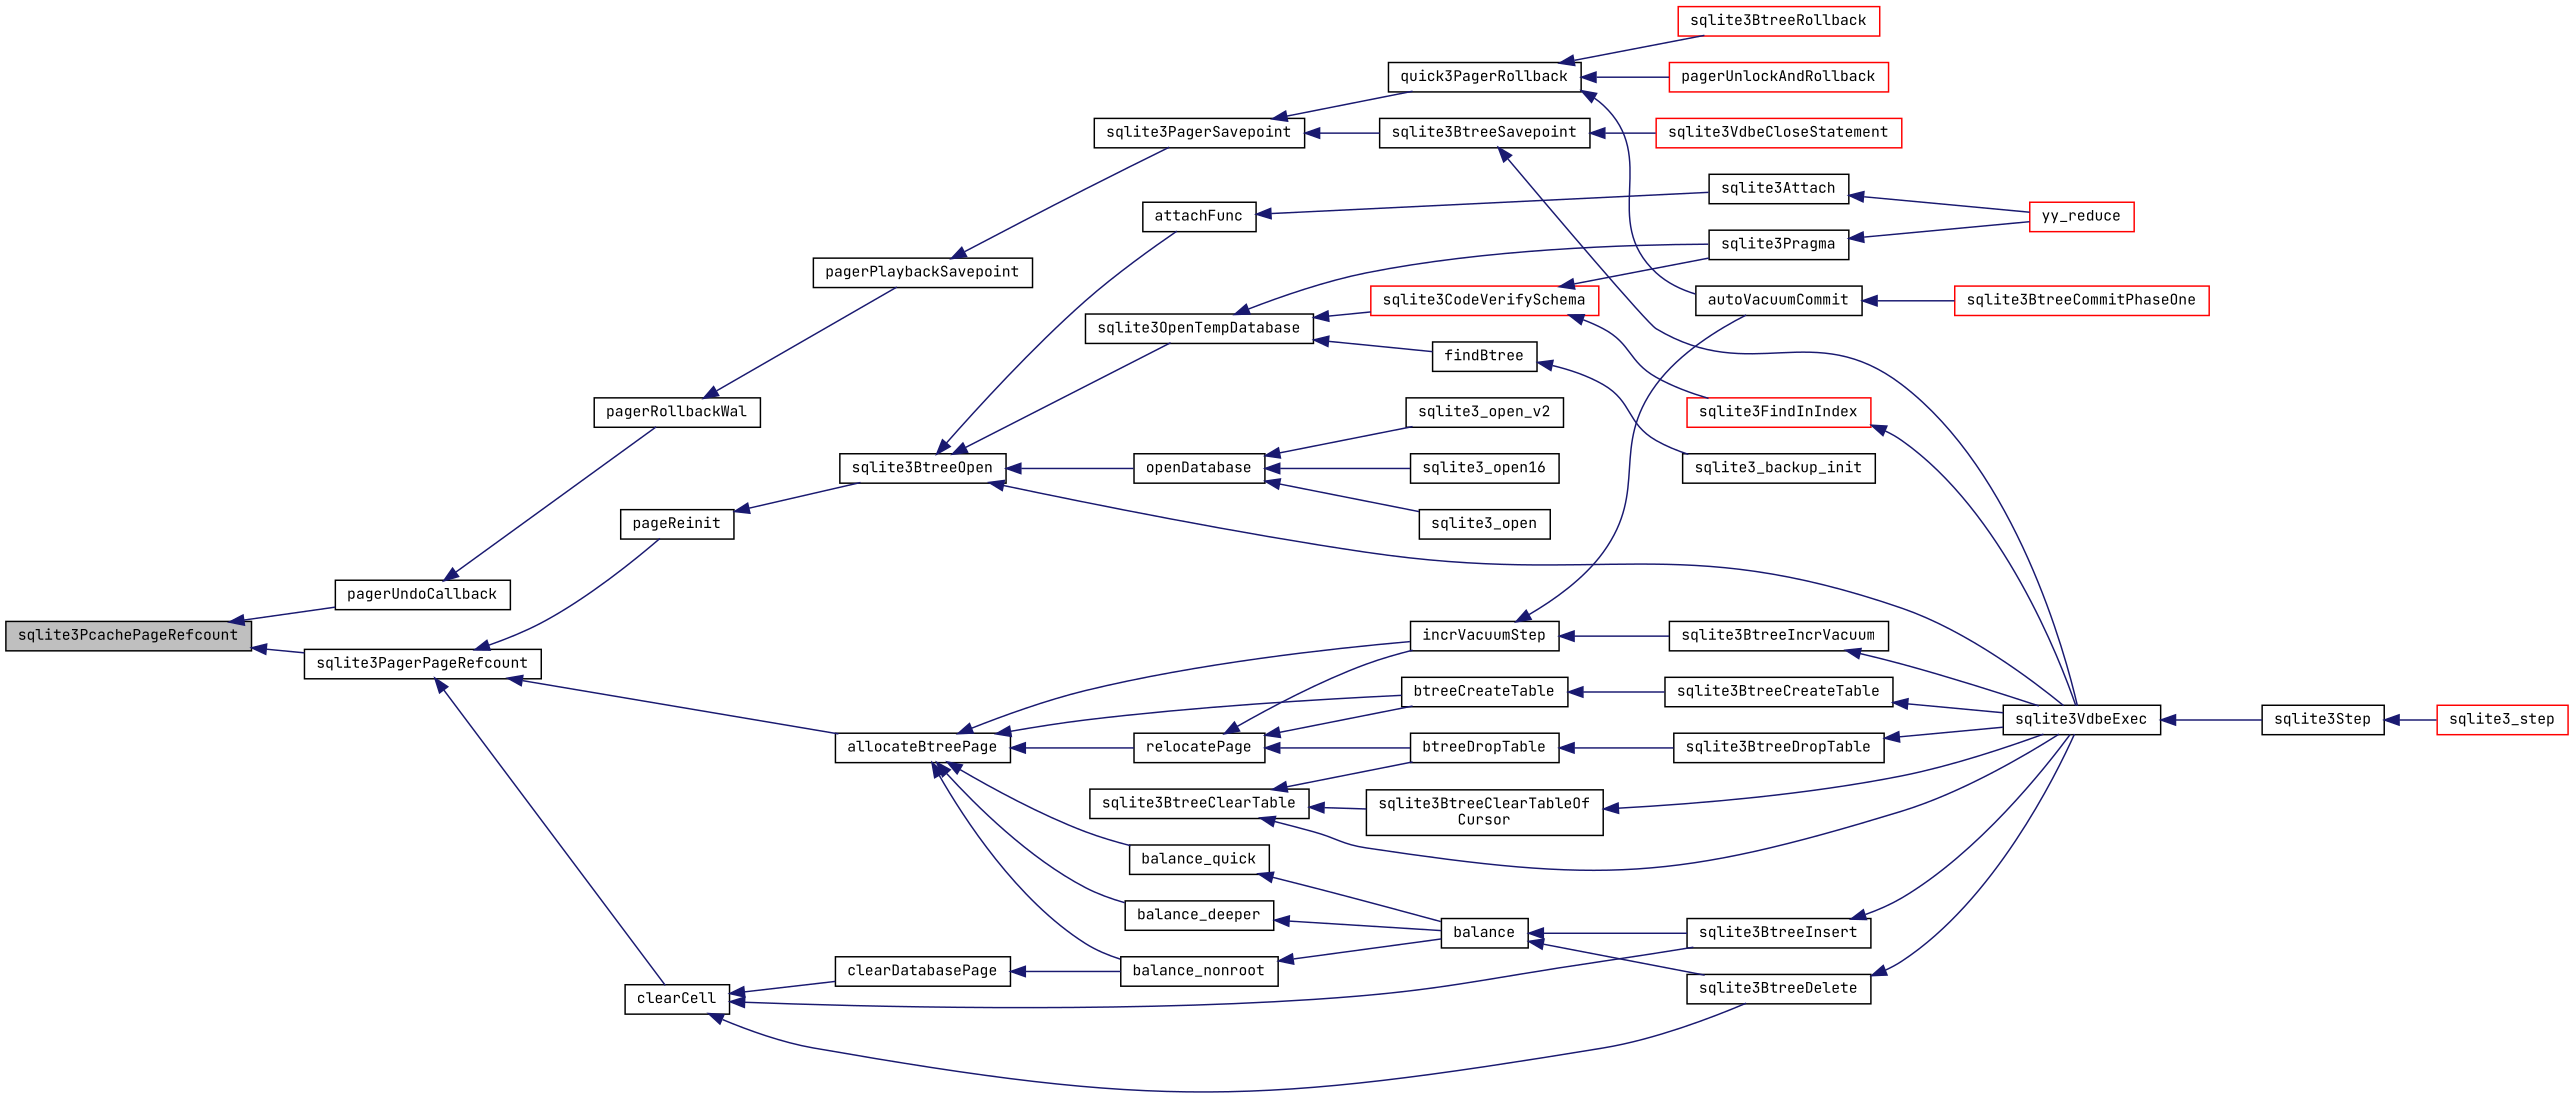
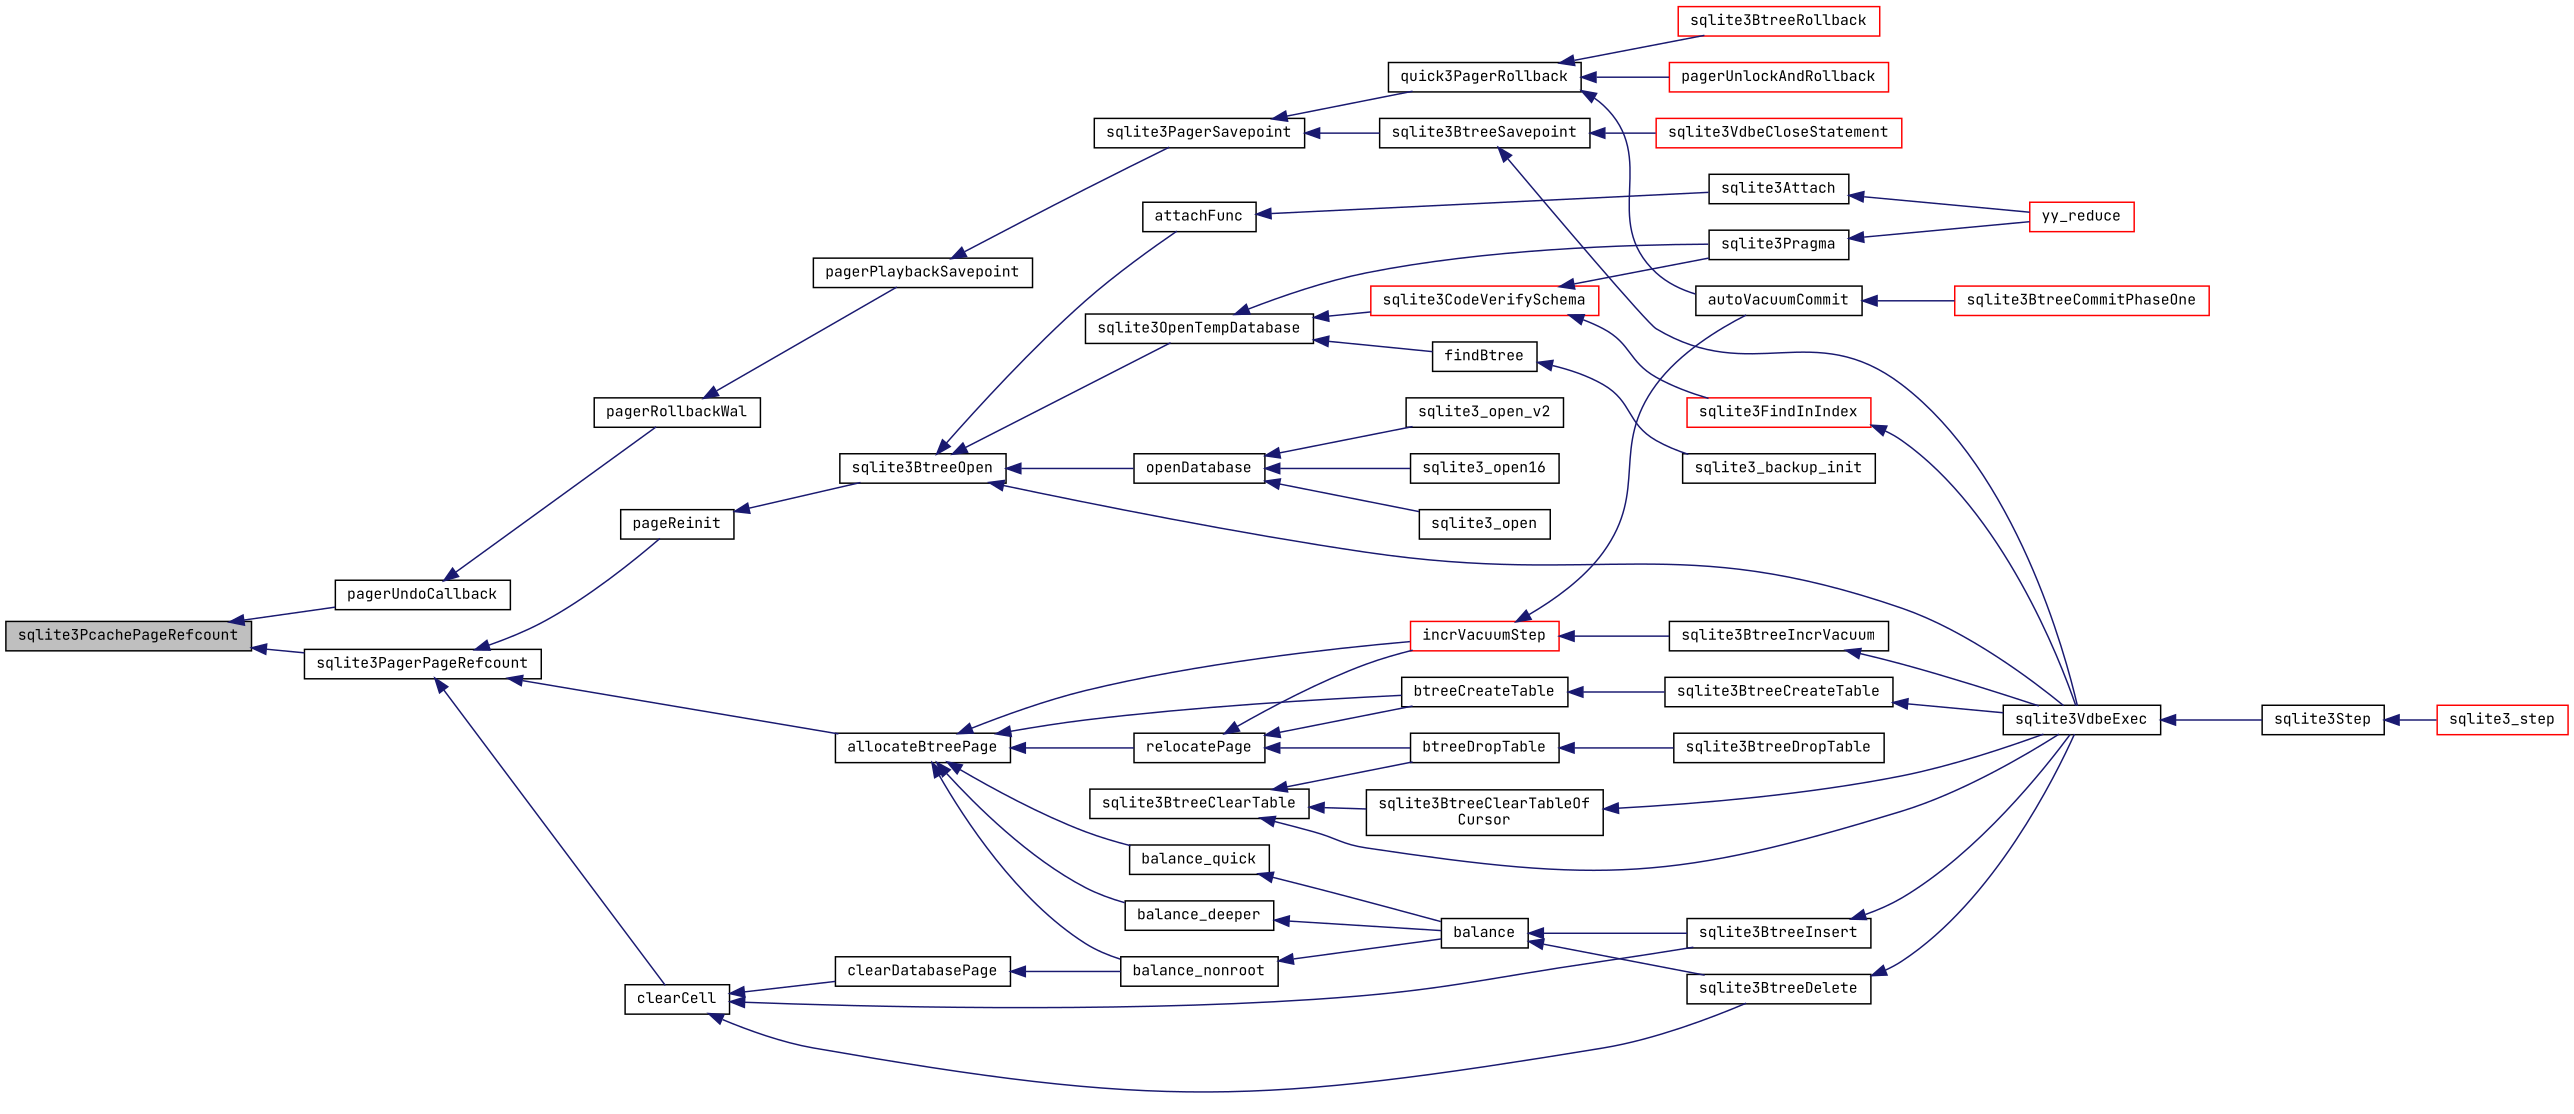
node "incrVacuumStep": color black -> red
edge "sqlite3VdbeExec" -> "sqlite3BtreeDropTable": removed
